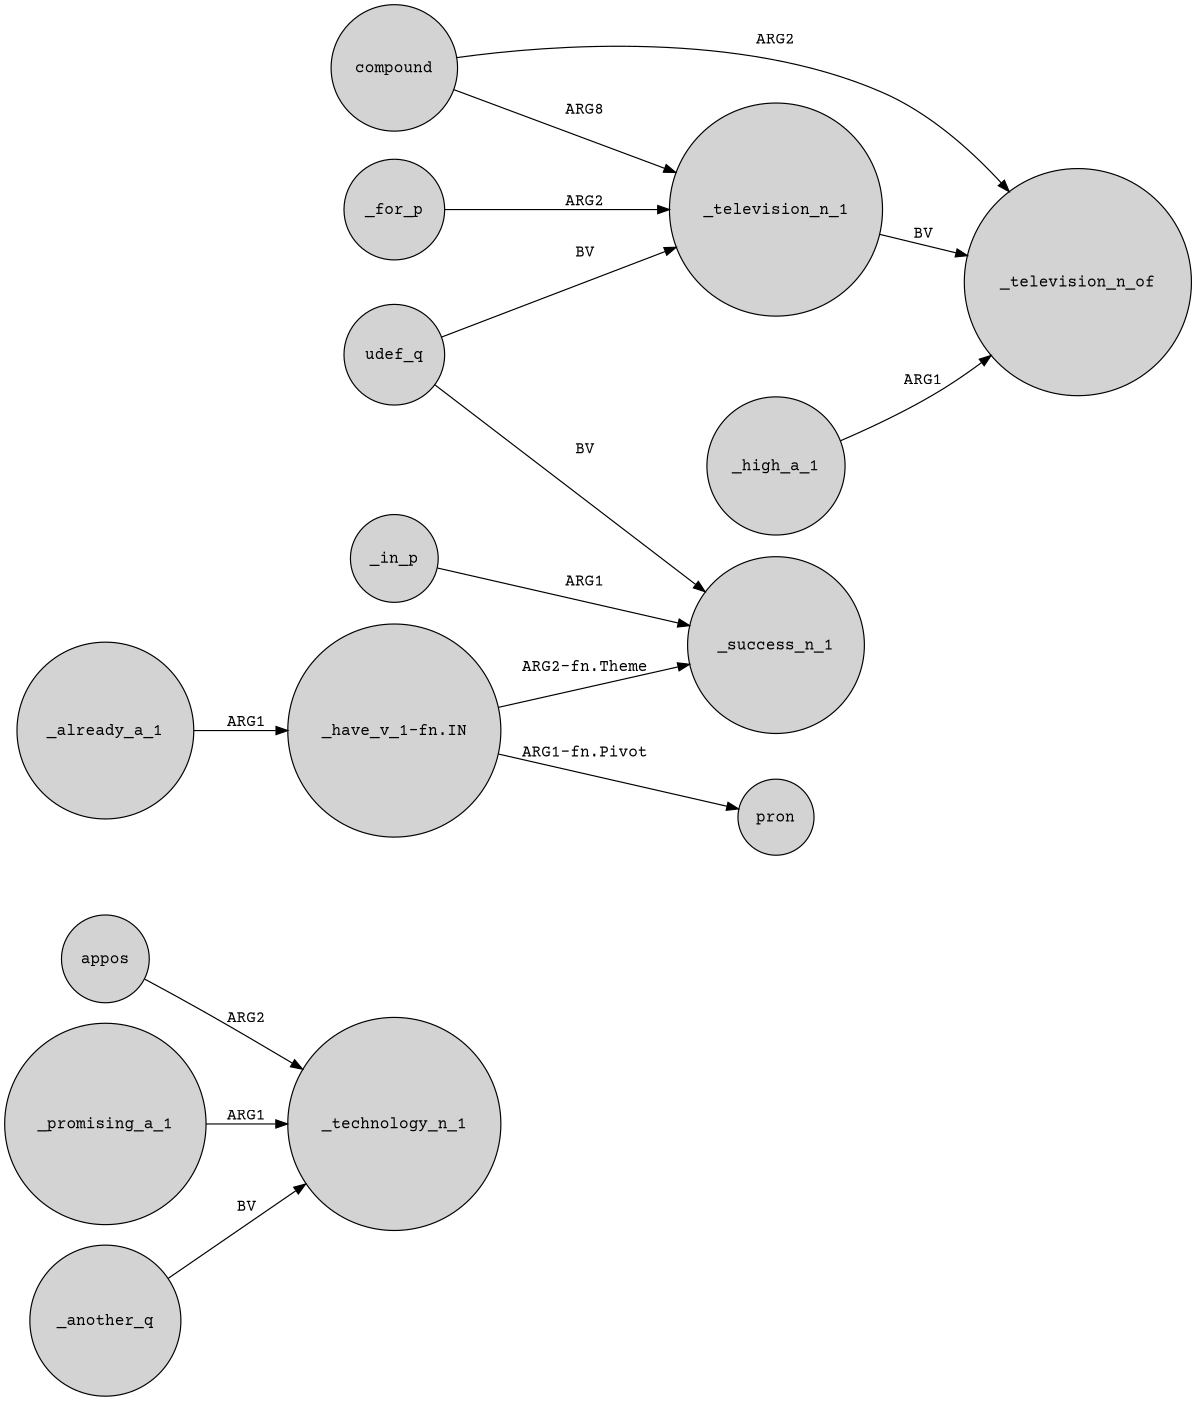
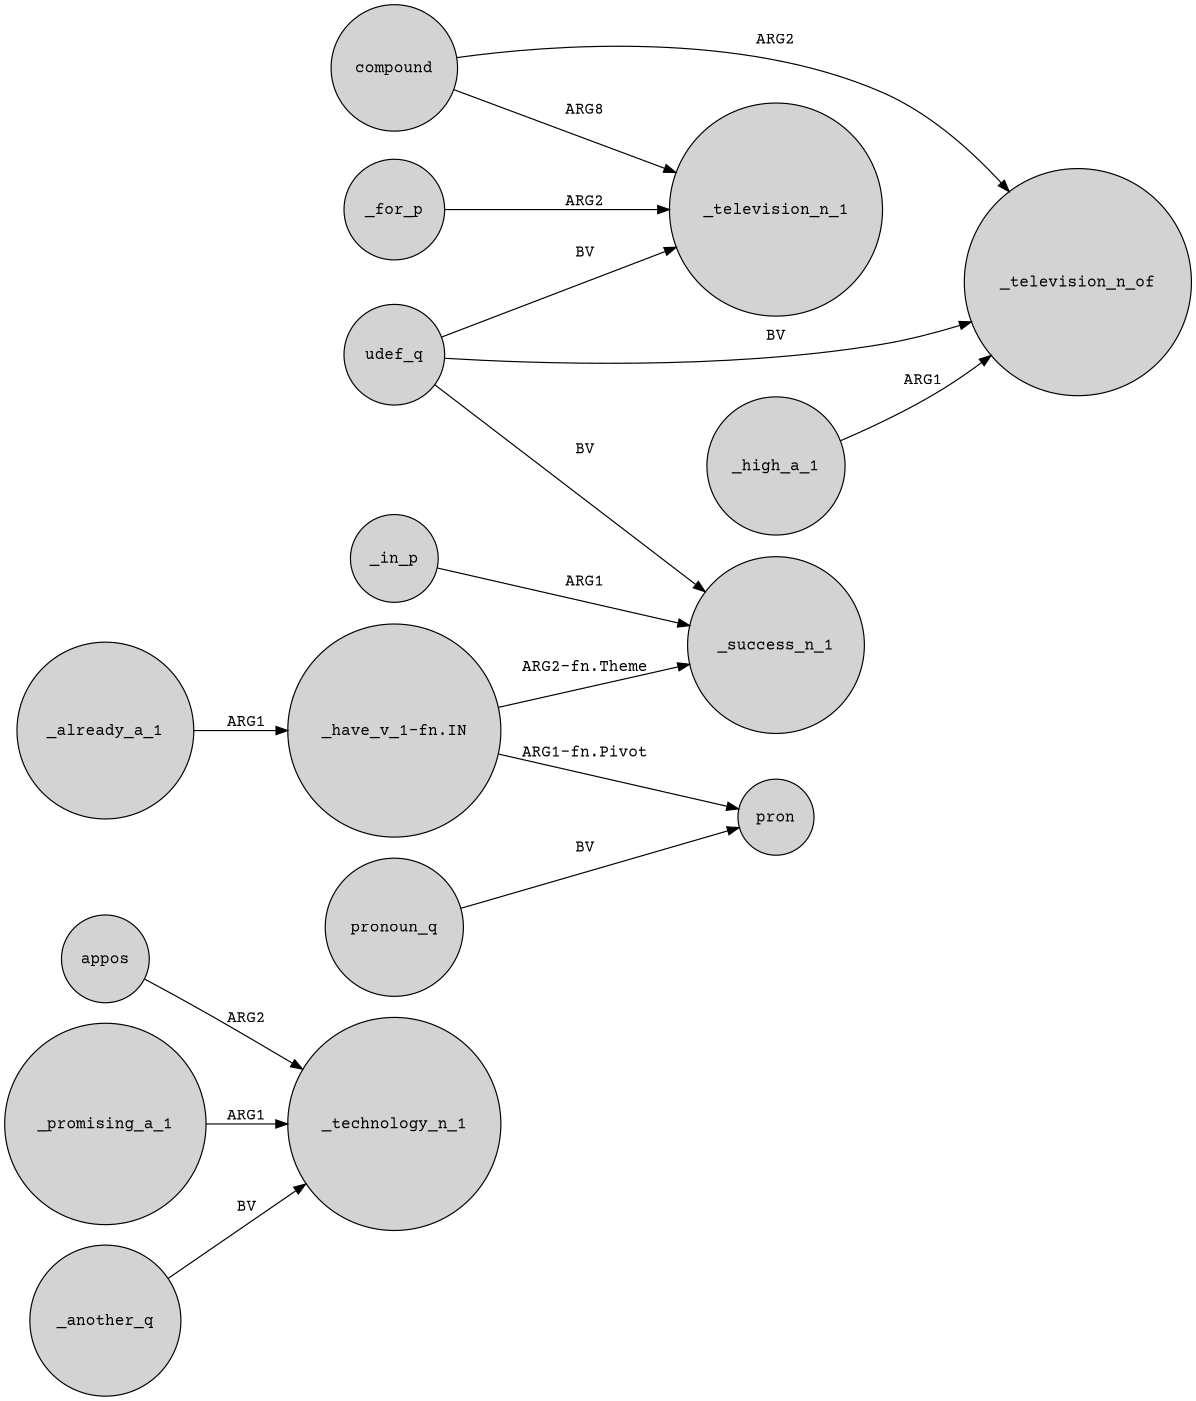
edge "_television_n_1" -> "_television_n_of": now "udef_q" -> "_television_n_of"
node "pronoun_q": added
